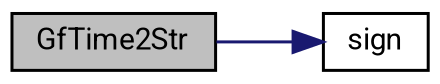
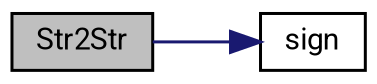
node "GfTime2Str": label "GfTime2Str" -> "Str2Str"
